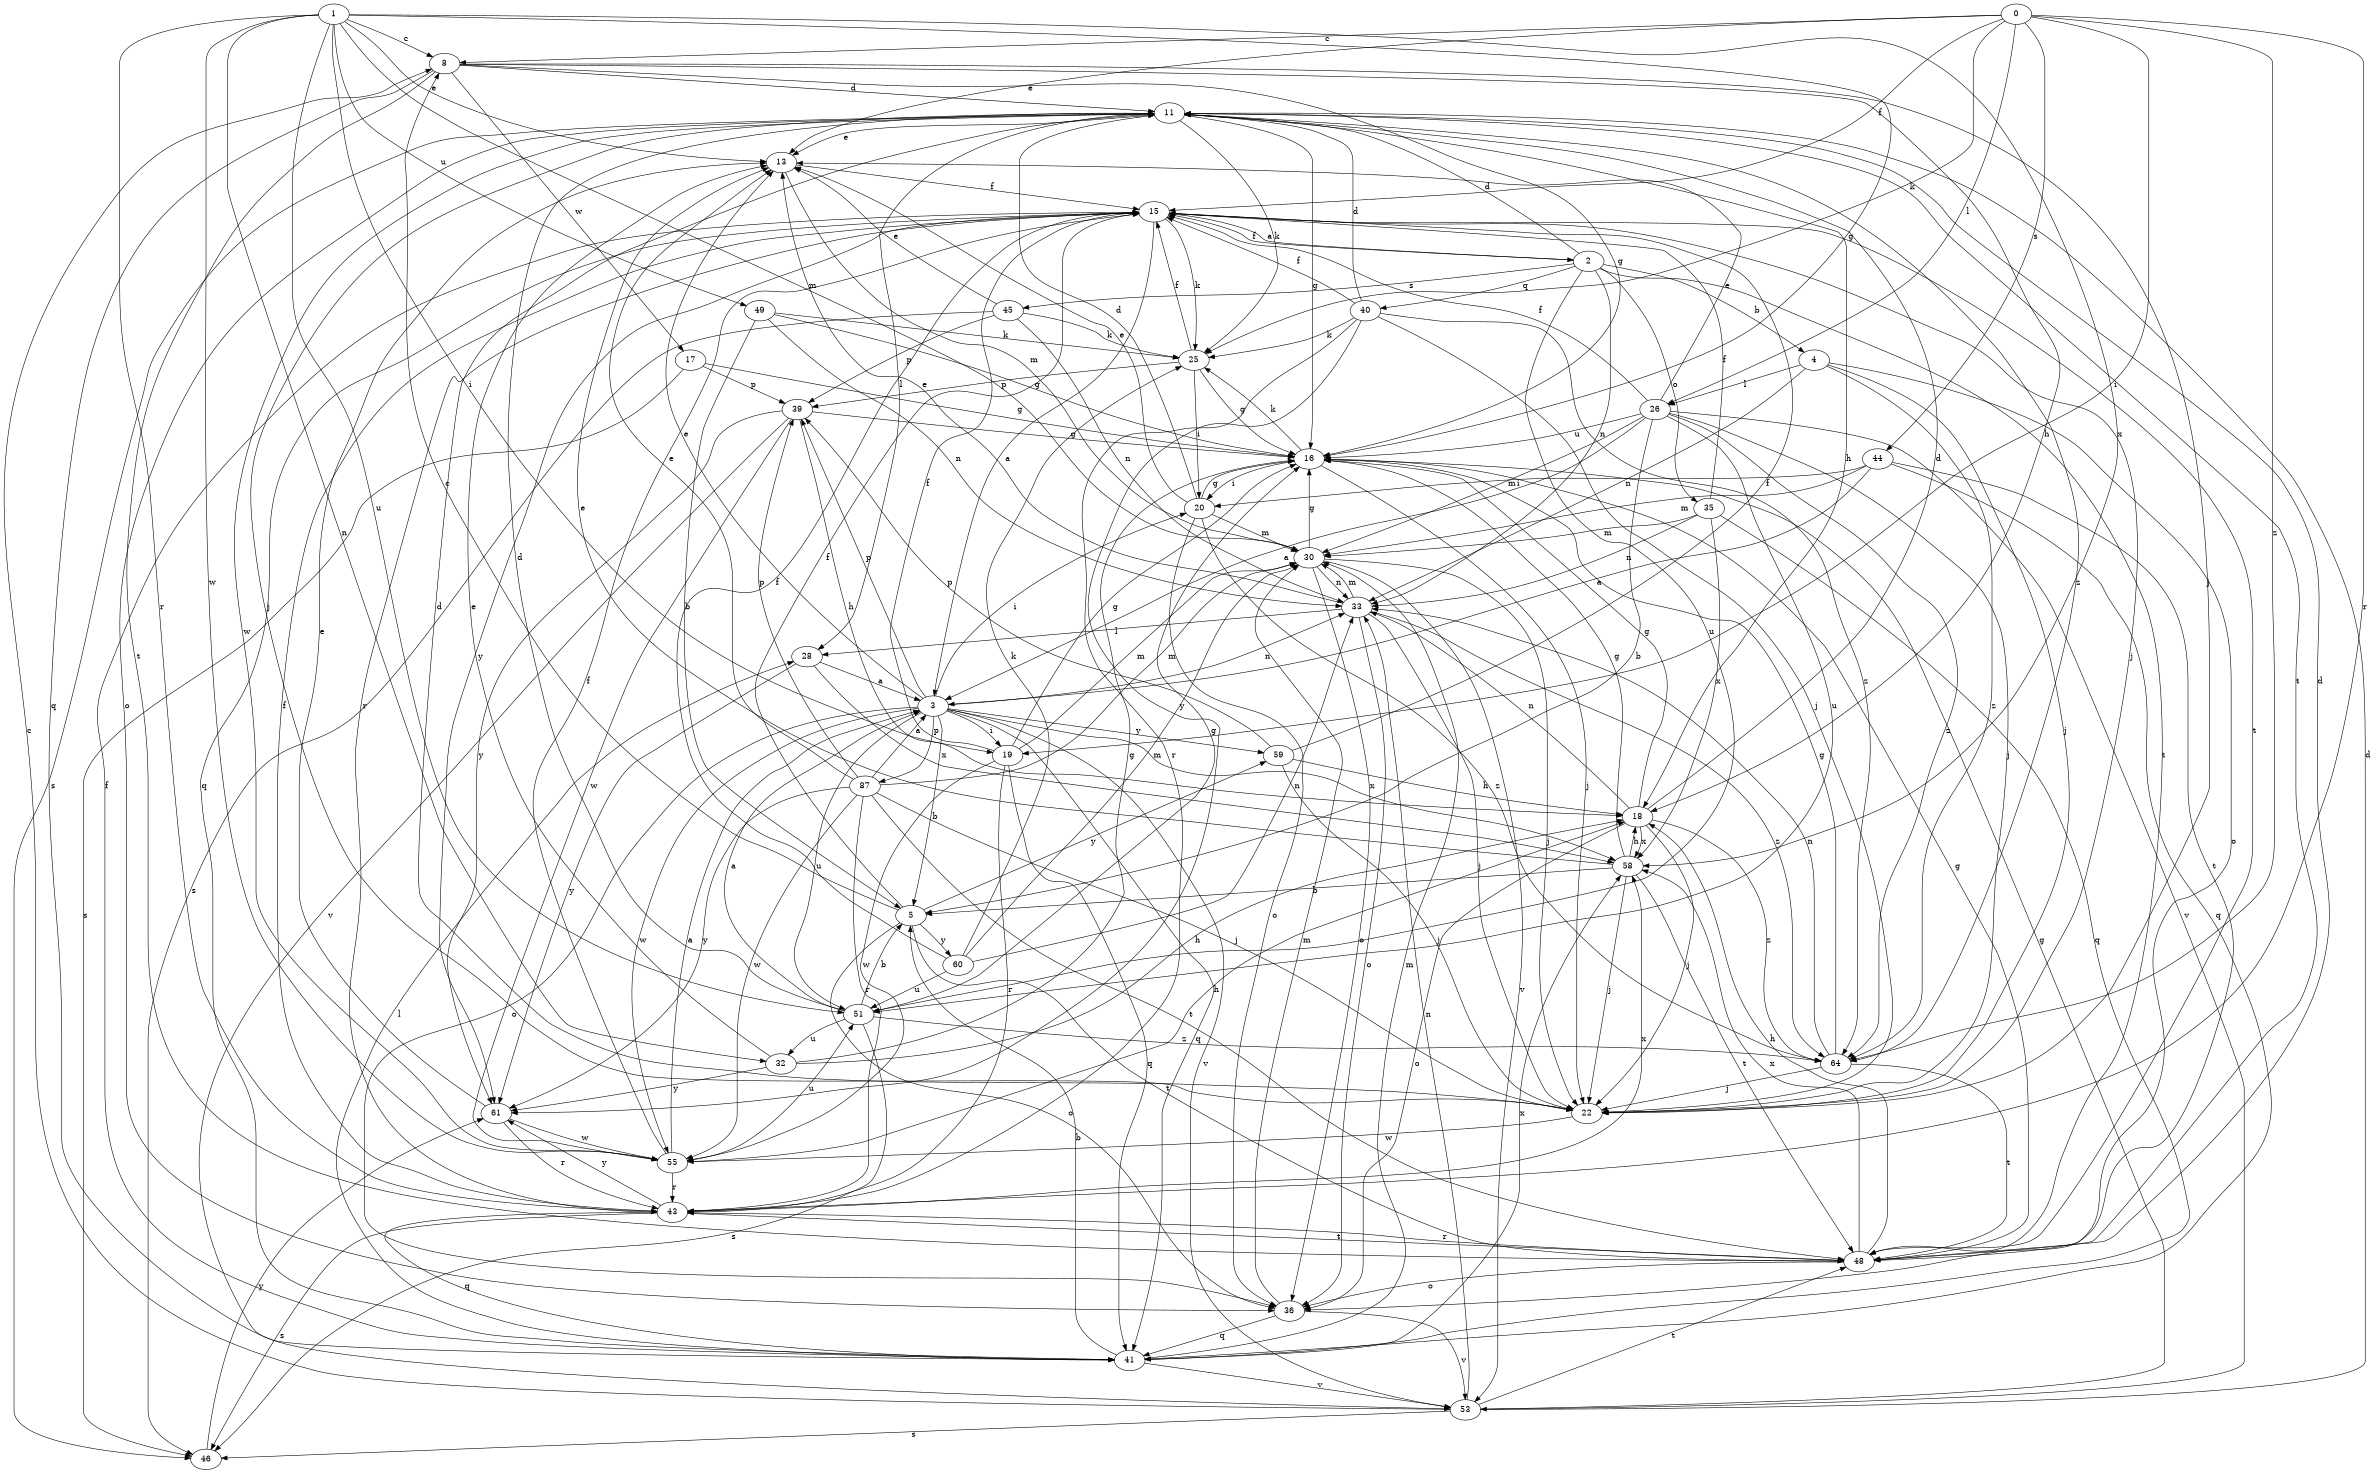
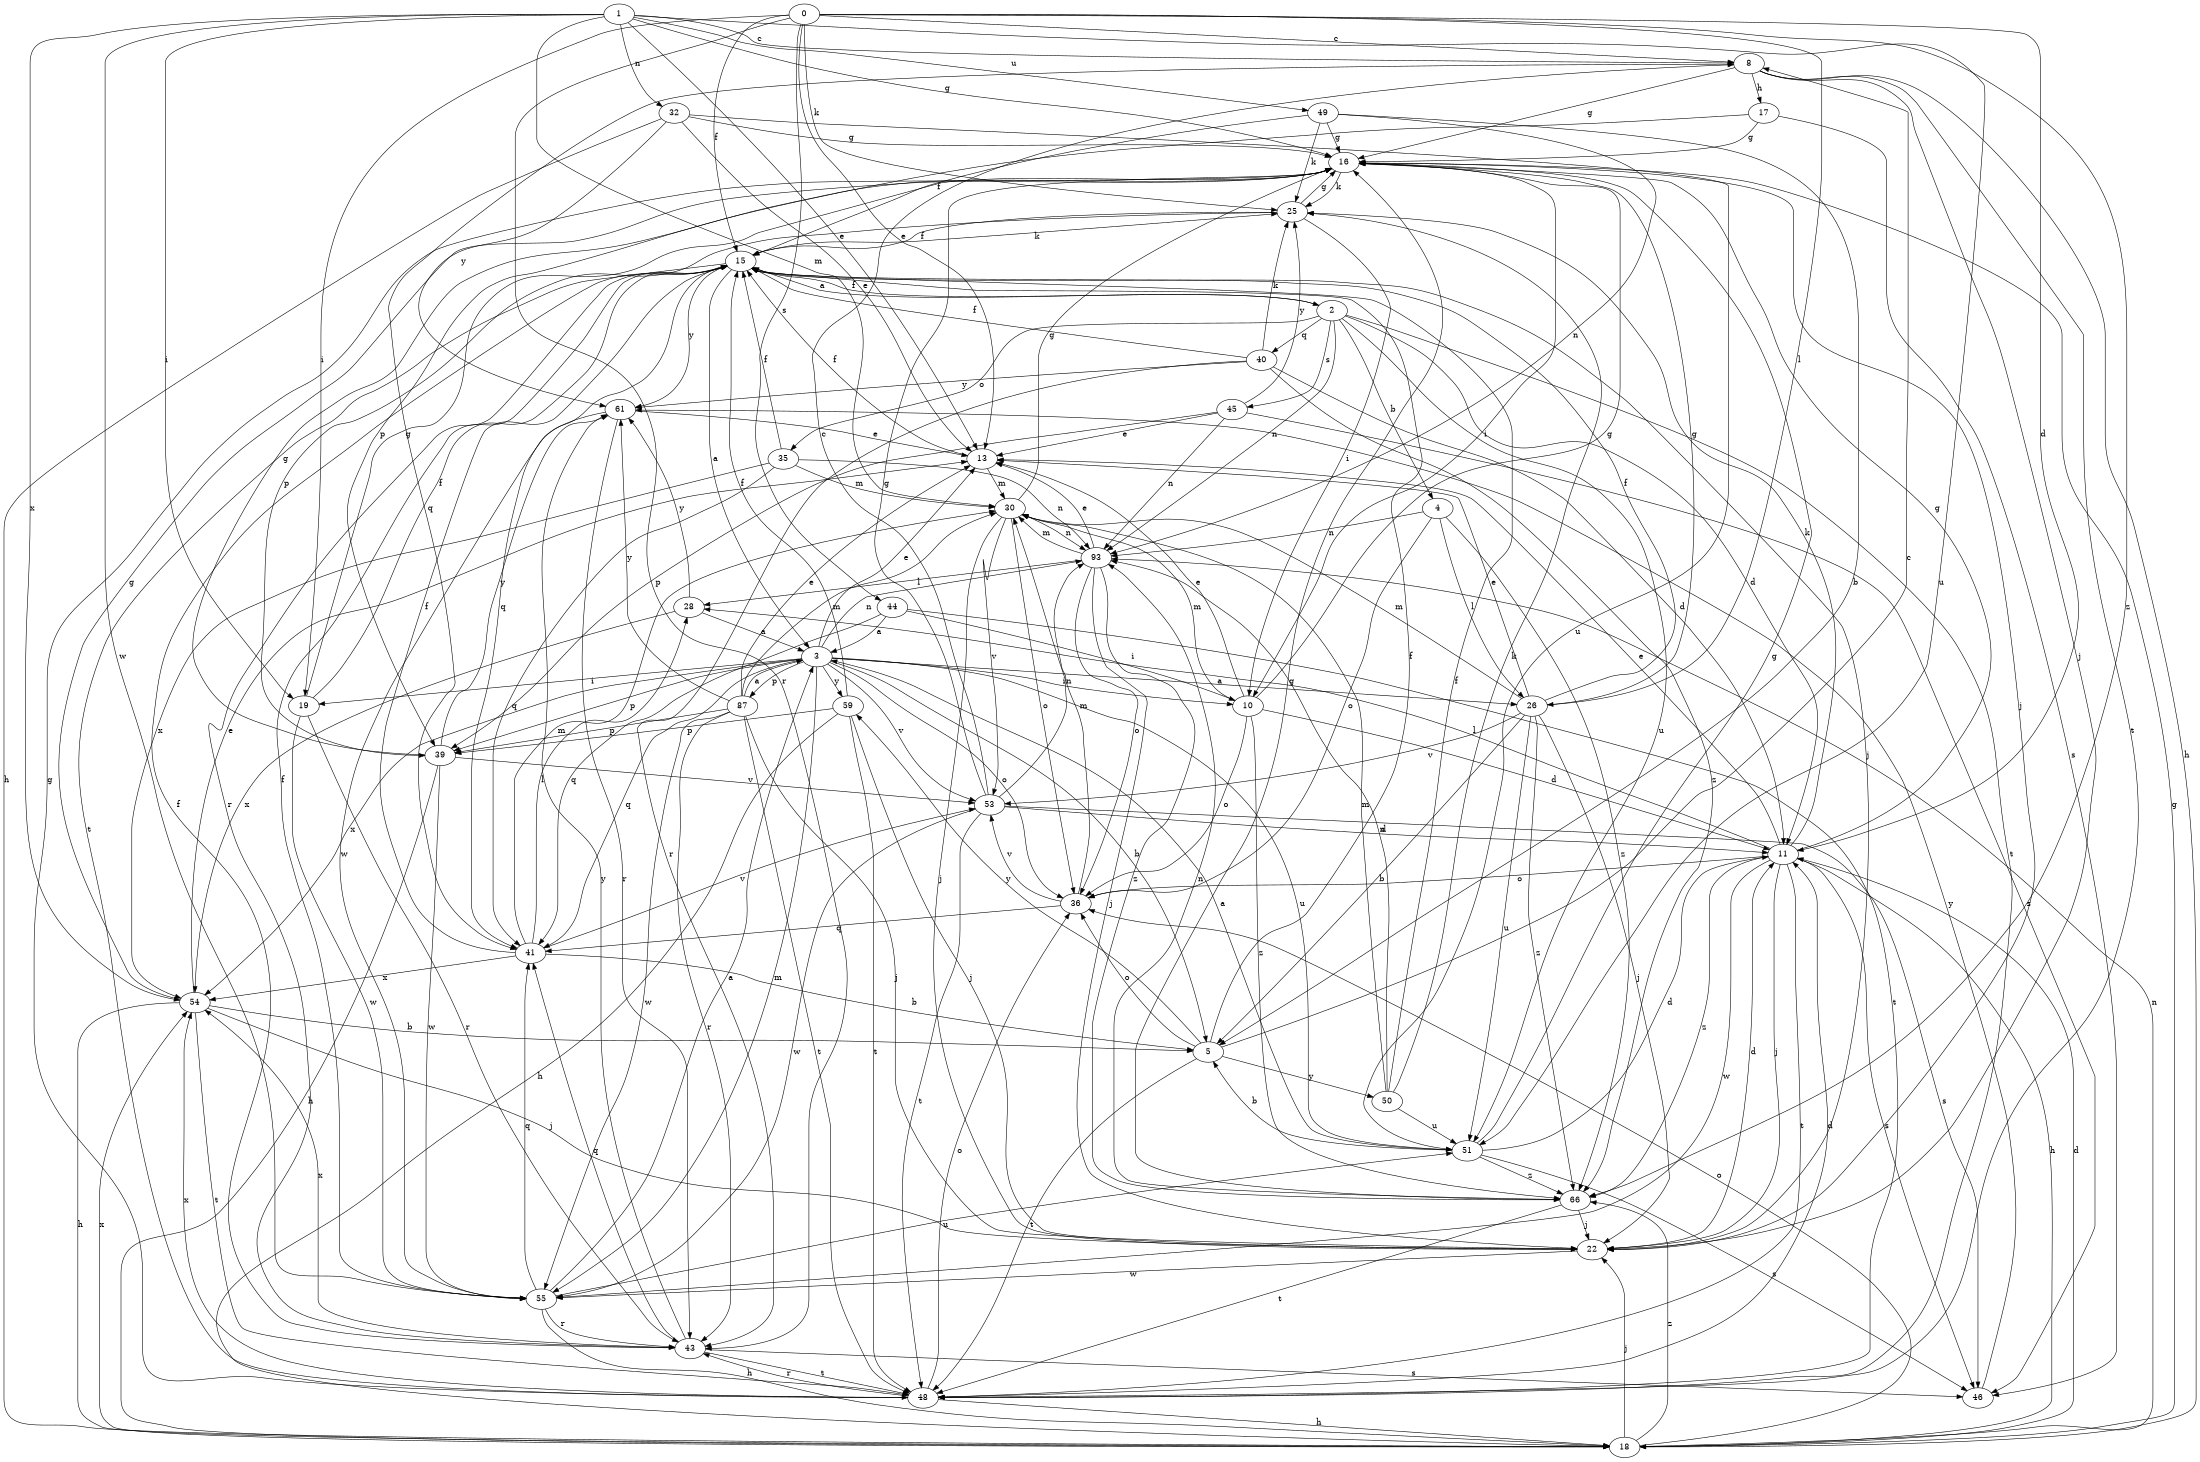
edge "8" -> "11": now "0" -> "11"
edge "49" -> "15": added, label "f"
edge "8" -> "17": label "w" -> "h"
edge "45" -> "25": label "k" -> "y"
edge "26" -> "16": label "u" -> "g"
node "20": label "20" -> "10"
edge "44" -> "30": removed, label "m"
edge "26" -> "3": reversed
node "33": label "33" -> "93"
edge "19" -> "30": removed, label "m"
edge "1" -> "43": removed, label "r"
edge "40" -> "22": removed, label "j"
edge "4" -> "22": removed, label "j"
node "58": label "58" -> "54"
edge "3" -> "55": label "w" -> "m"
node "60": label "60" -> "50"
edge "51" -> "32": reversed
edge "19" -> "41": now "55" -> "41"
edge "59" -> "48": added, label "t"
node "64": label "64" -> "66"
edge "53" -> "55": added, label "w"
